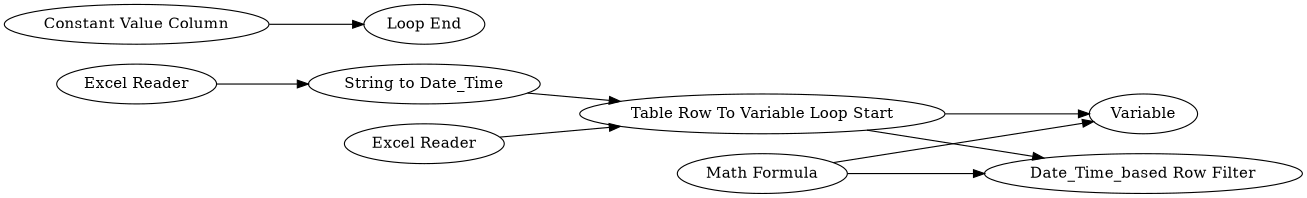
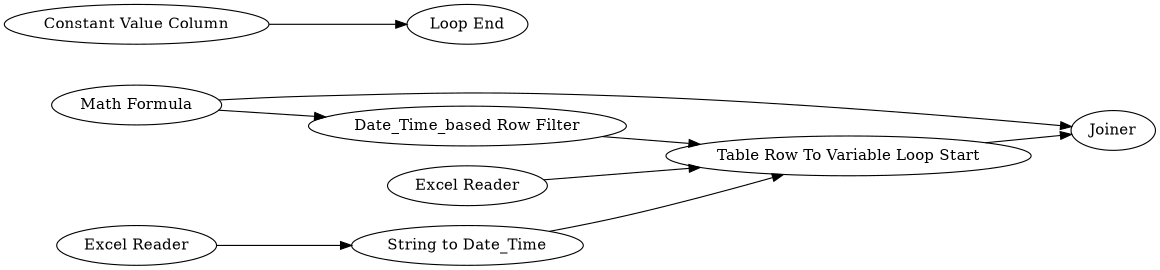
node "Variable": label "Variable" -> "Joiner"
edge "Table Row To Variable Loop Start" -> "Date_Time_based Row Filter": reversed
